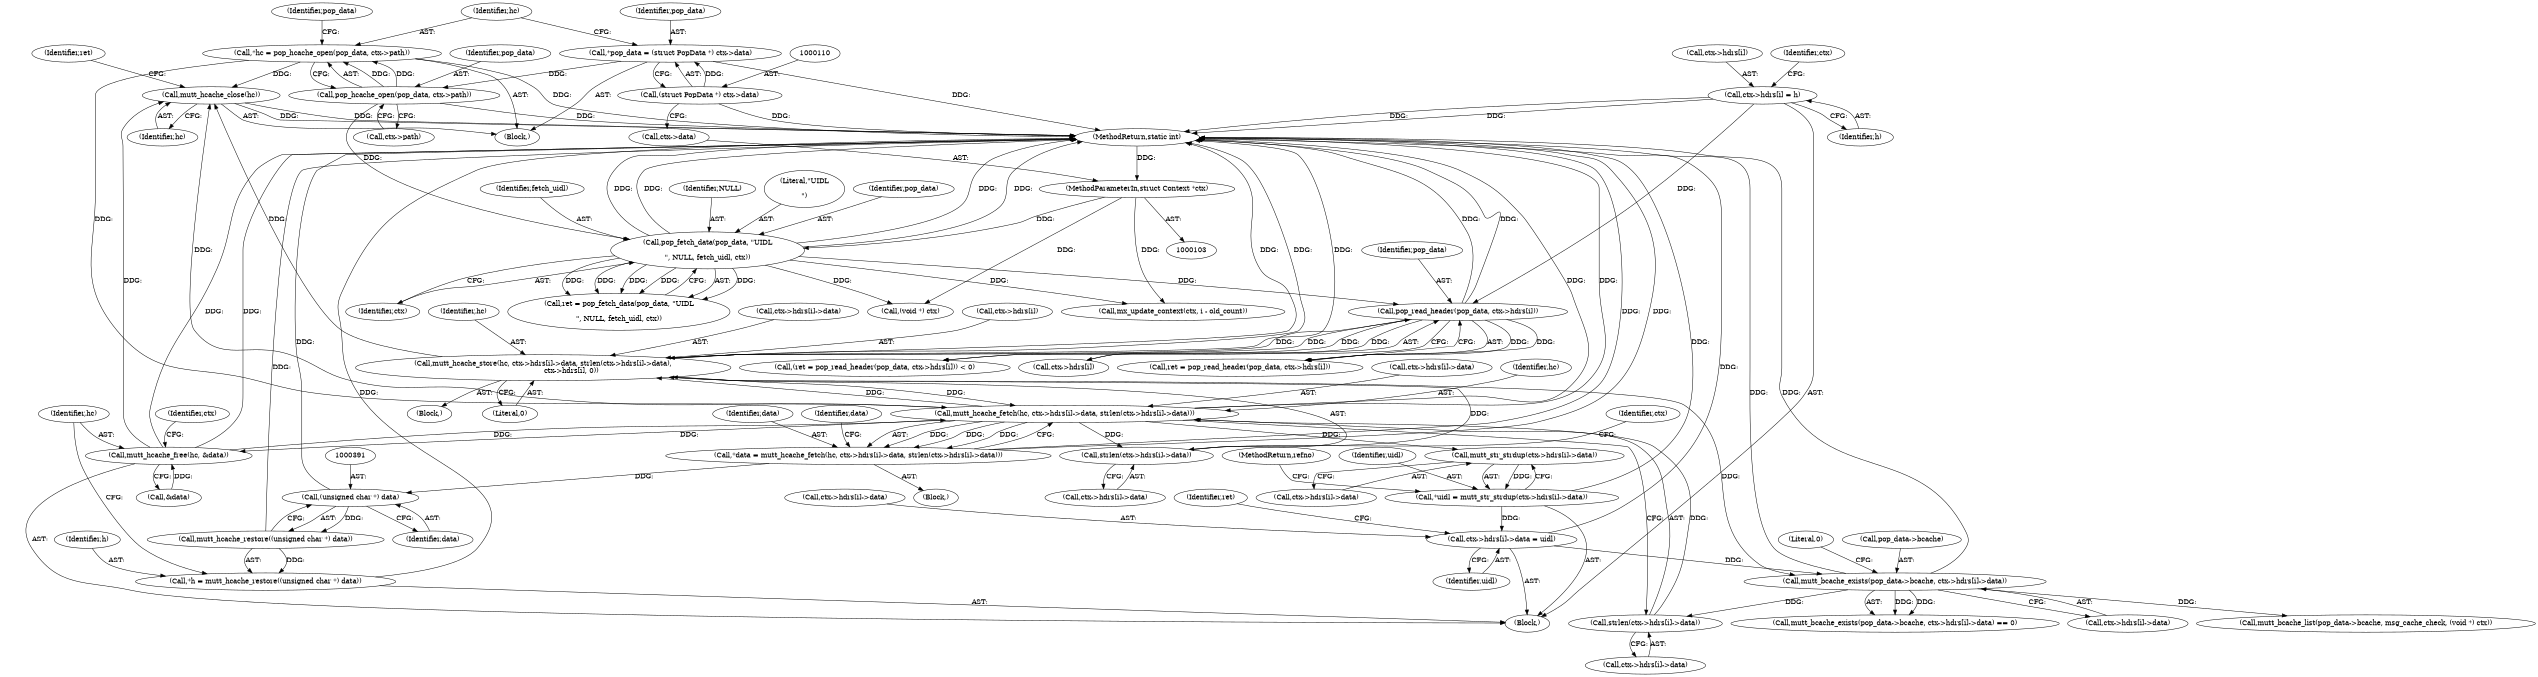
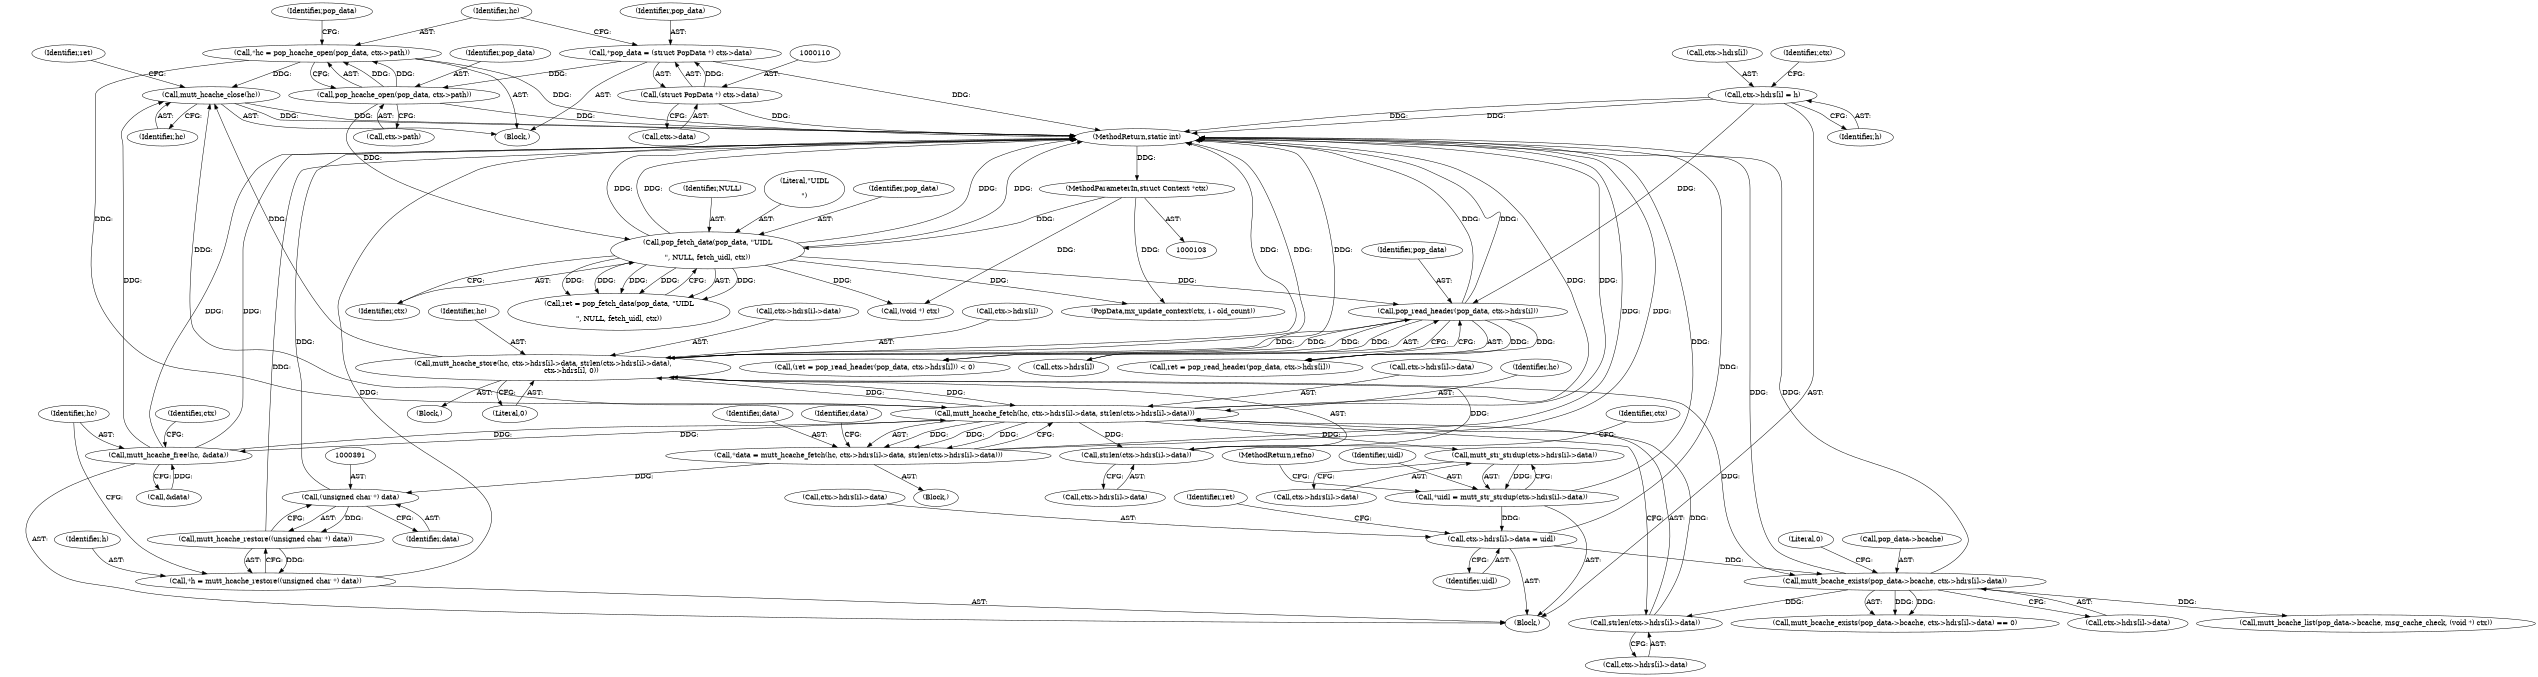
edge "(Call,*pop_data = (struct PopData *) ctx->data)" -> "(Call,(struct PopData *) ctx->data)": label "CFG: " -> "AST: "
edge "(Call,ctx->path)" -> "(Call,pop_hcache_open(pop_data, ctx->path))": label "CFG: " -> "AST: "
edge "(Call,ctx->data)" -> "(MethodParameterIn,struct Context *ctx)": now "(Call,ctx->data)" -> "(Call,(struct PopData *) ctx->data)"
node "(Identifier,fetch_uidl)": removed
node "(Call,mx_update_context(ctx, i - old_count))": label "(Call,mx_update_context(ctx, i - old_count))" -> "(PopData,mx_update_context(ctx, i - old_count))"
edge "(Call,*h = mutt_hcache_restore((unsigned char *) data))" -> "(Call,mutt_hcache_restore((unsigned char *) data))": added, label "CFG:"
